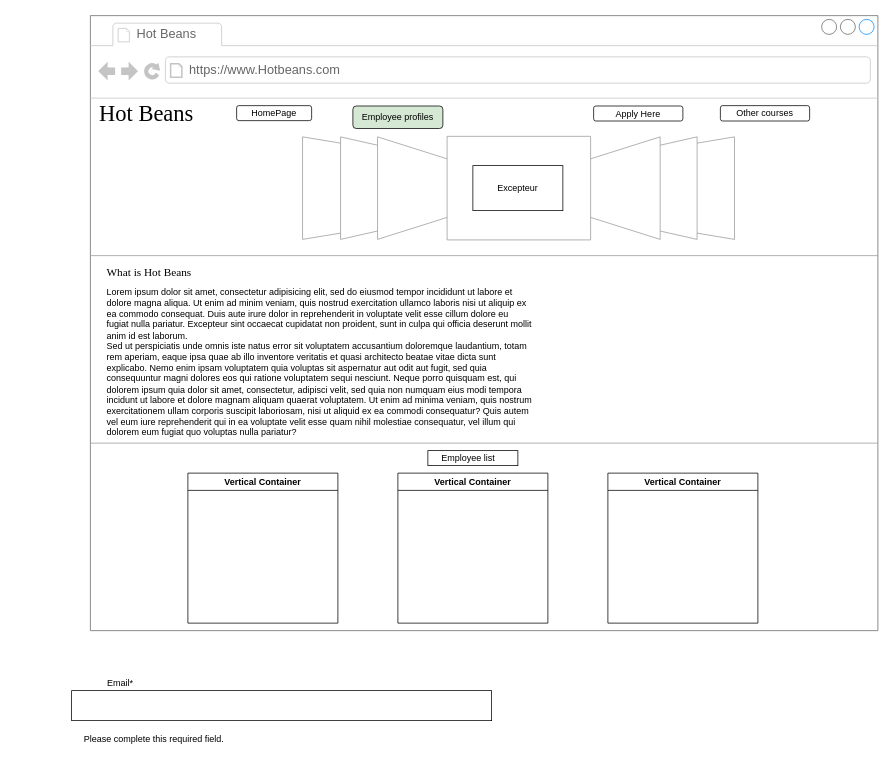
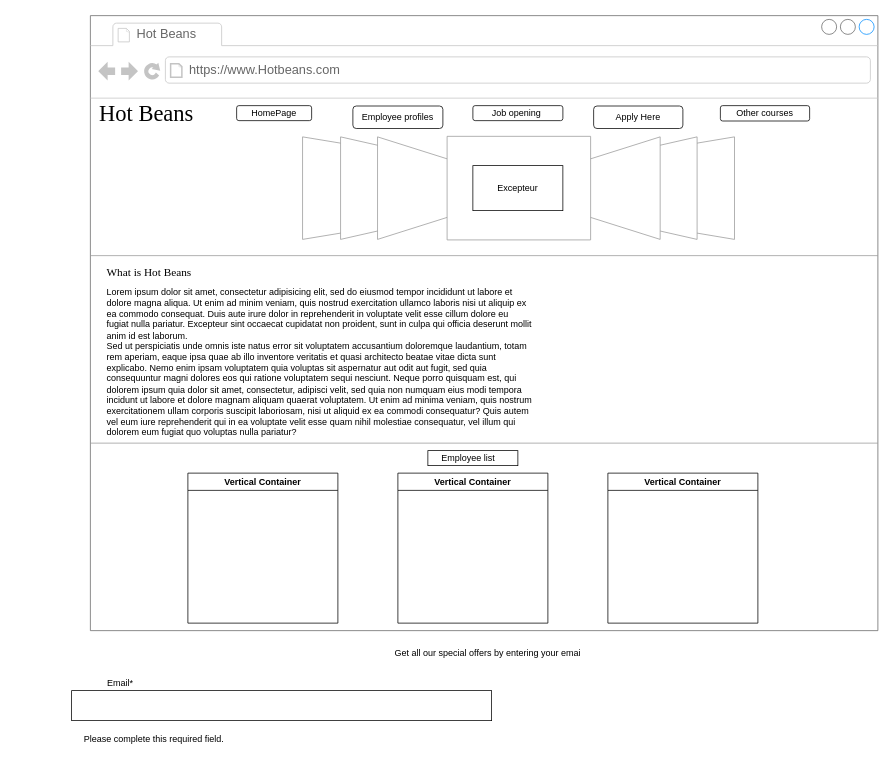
node "Job opening": added
node "Apply Here": size 89x15 -> 89x23
node "Employee profiles": fillcolor #d5e8d4 -> #ffffff
node "Get all our special offers by entering your emai": added
